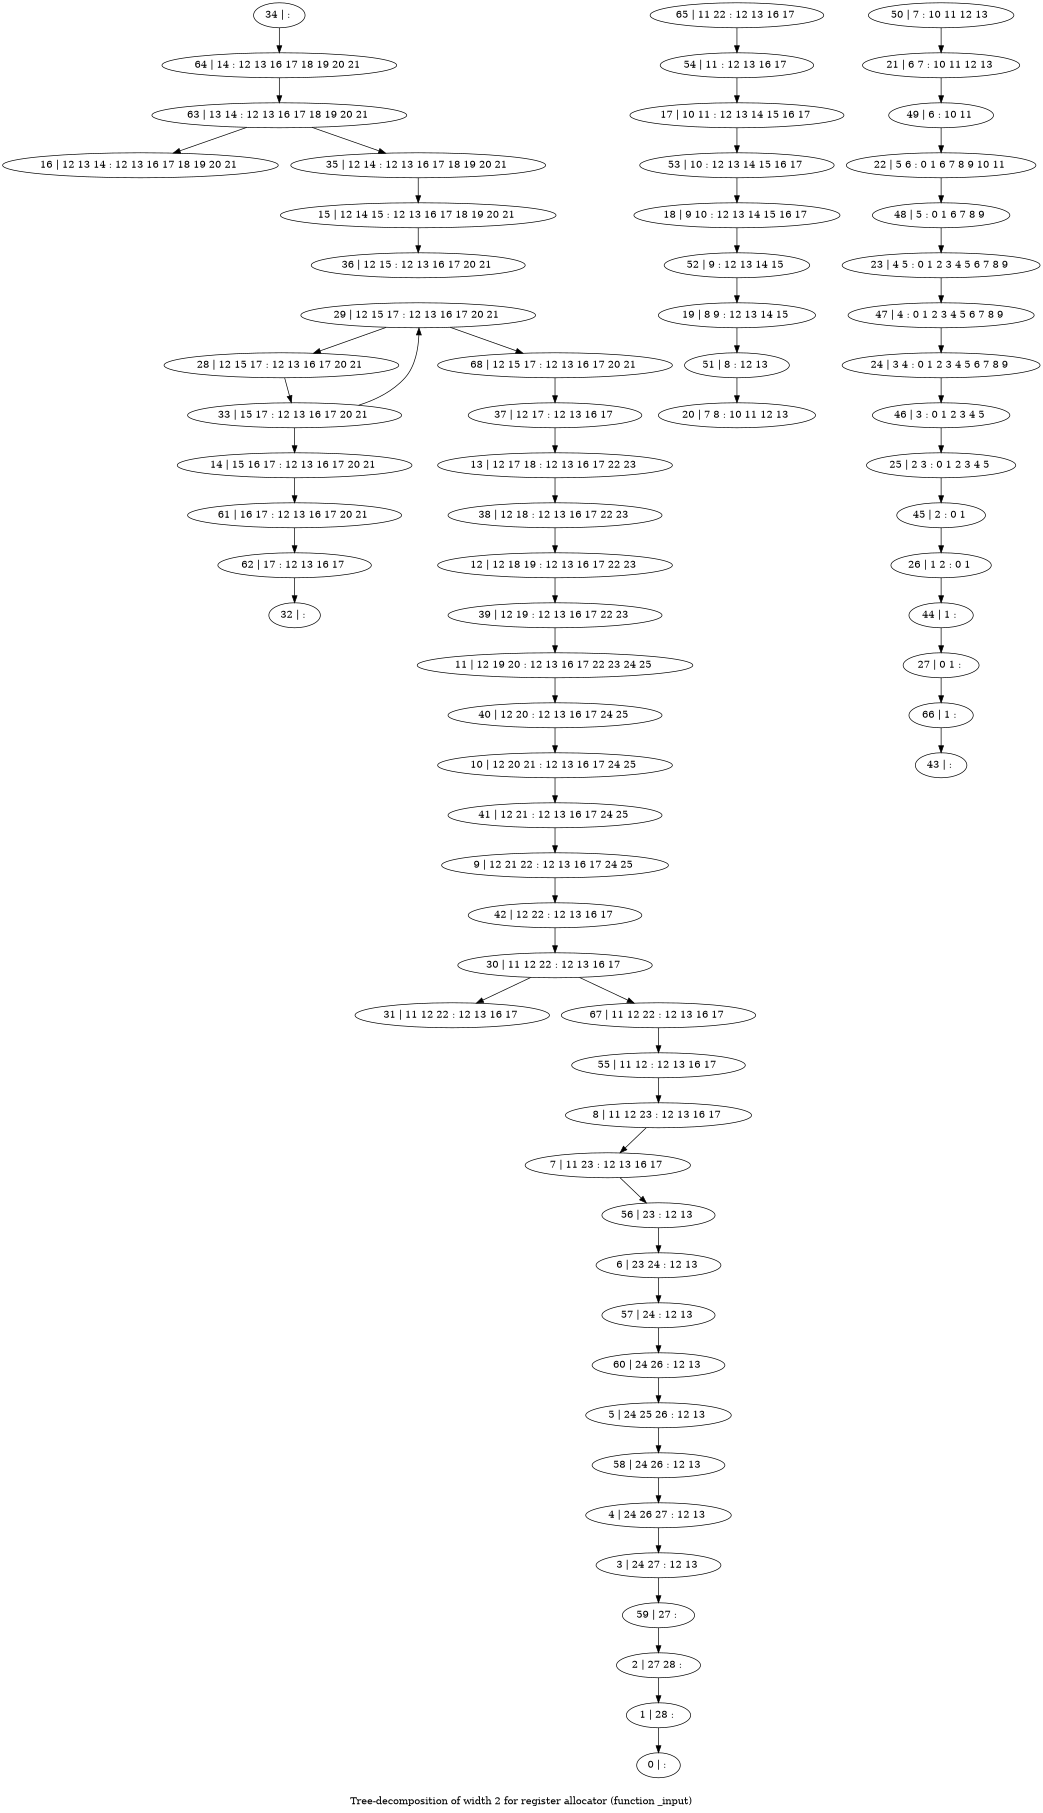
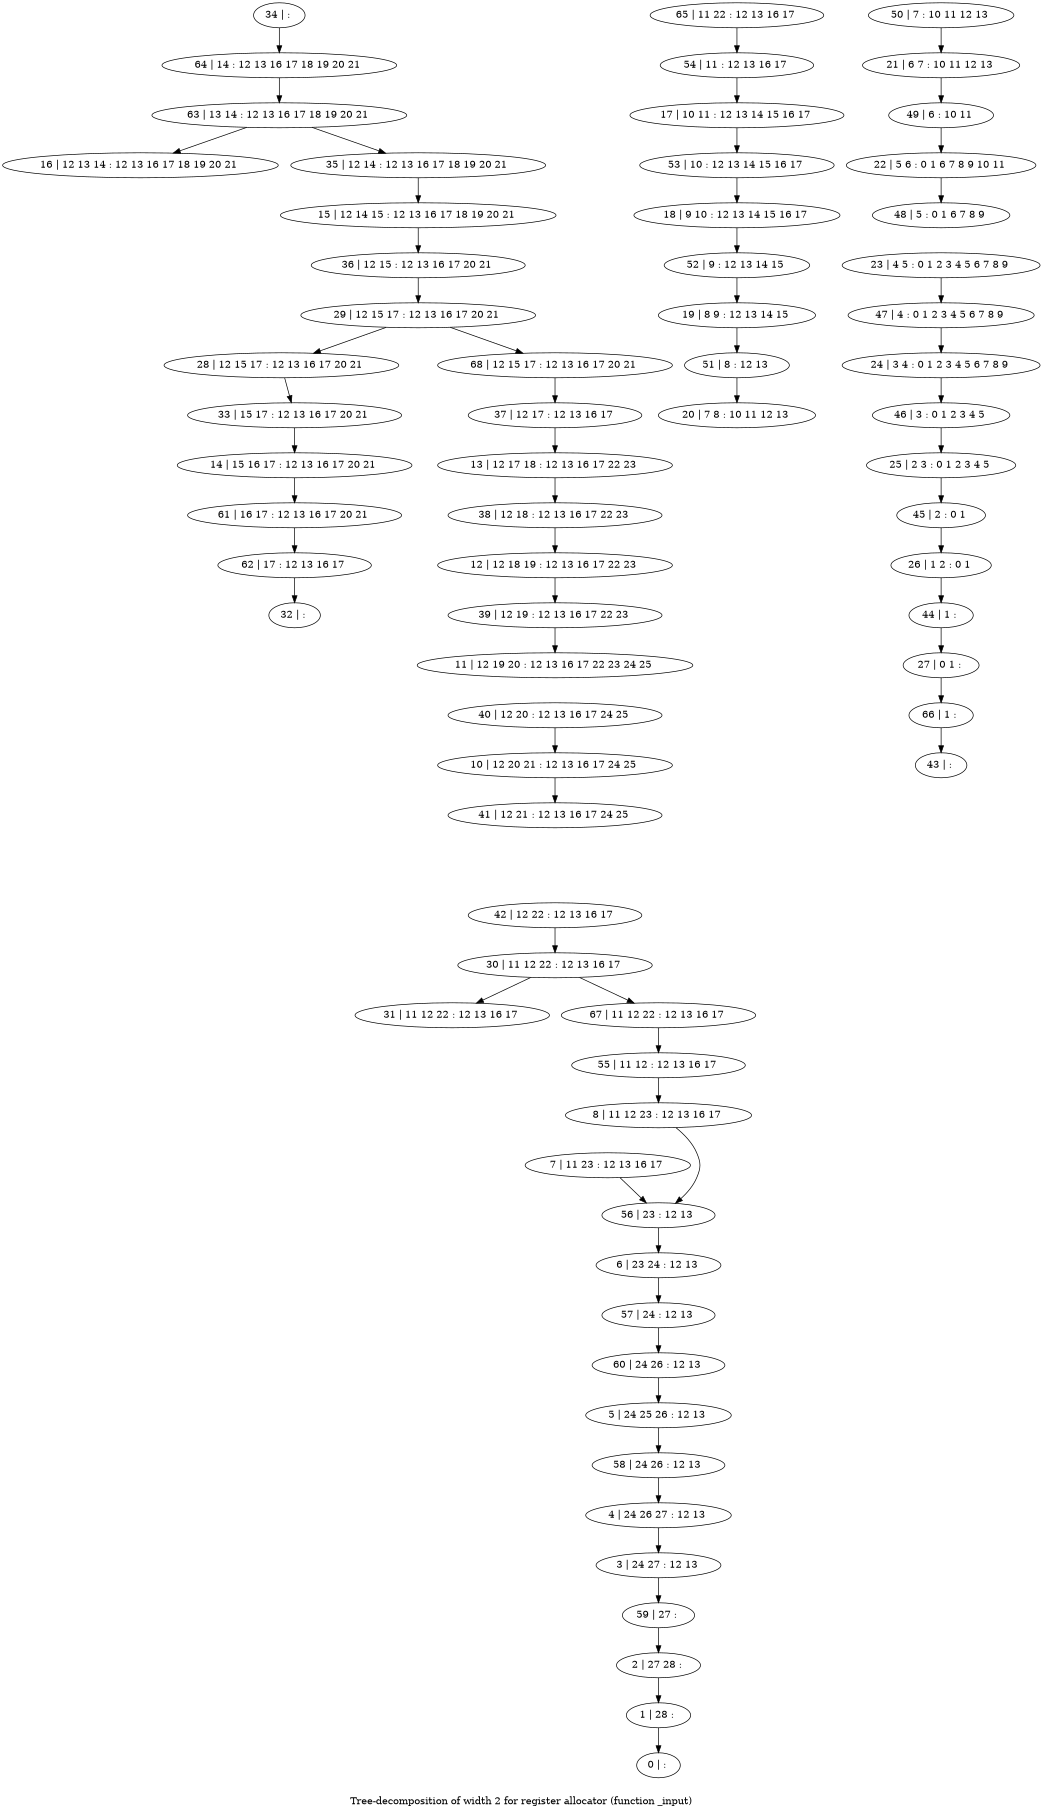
edge "48 | 5 : 0 1 6 7 8 9" -> "23 | 4 5 : 0 1 2 3 4 5 6 7 8 9": removed
edge "33 | 15 17 : 12 13 16 17 20 21" -> "29 | 12 15 17 : 12 13 16 17 20 21": now "36 | 12 15 : 12 13 16 17 20 21" -> "29 | 12 15 17 : 12 13 16 17 20 21"
edge "11 | 12 19 20 : 12 13 16 17 22 23 24 25" -> "40 | 12 20 : 12 13 16 17 24 25": removed
node "9 | 12 21 22 : 12 13 16 17 24 25": removed
edge "8 | 11 12 23 : 12 13 16 17" -> "7 | 11 23 : 12 13 16 17": now "8 | 11 12 23 : 12 13 16 17" -> "56 | 23 : 12 13"
